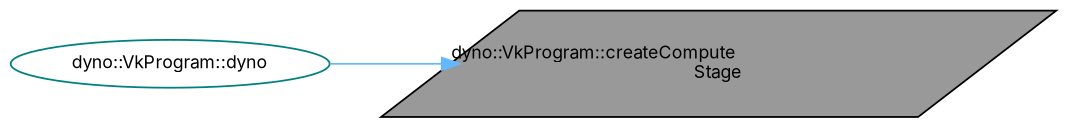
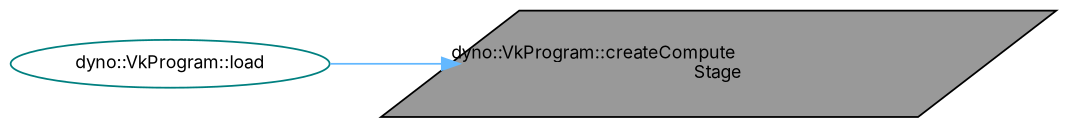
node "dyno::VkProgram::dyno": label "dyno::VkProgram::dyno" -> "dyno::VkProgram::load"
